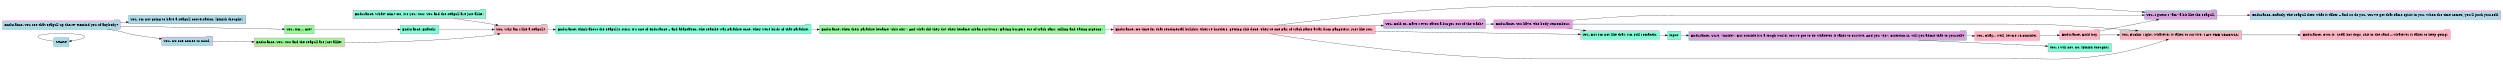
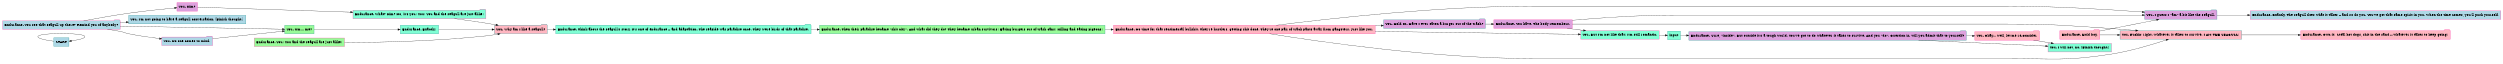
node "You: Kim?": added
edge "You: Okay... well, let me re-consider." -> "Endurance: Hold boy.": now "You: Okay... well, let me re-consider." -> "You: I will not, no. [Finish thought.]"
edge "You: No one comes to mind." -> "Endurance: You! You and the seagull are just alike!": now "You: No one comes to mind." -> "You: Um... me?"
